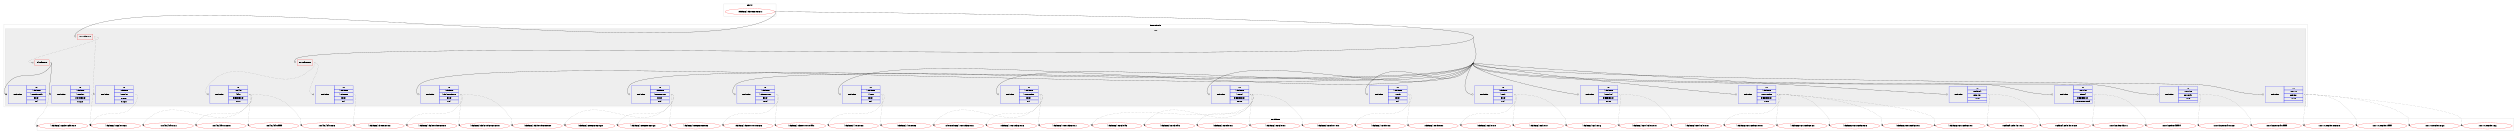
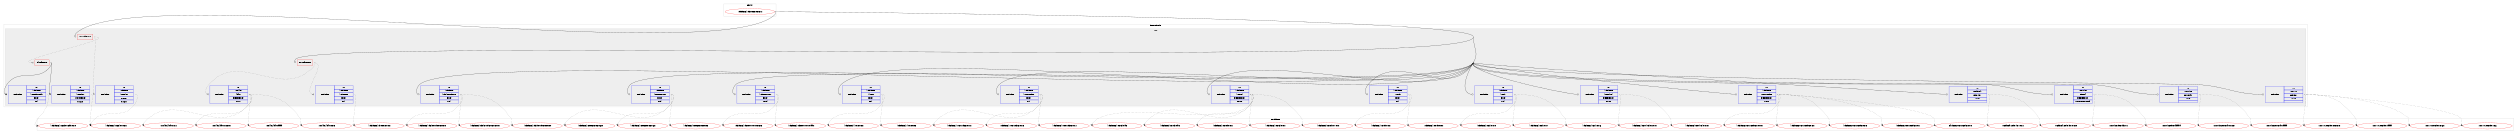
node "lxshortcut-base/lxmenu-data-0.1.2": label "lxshortcut-base/lxmenu-data-0.1.2" -> "lxde-base/lxmenu-data-0.1.2"
node "lxde-base/menu-cache-1.0.1": label "lxde-base/menu-cache-1.0.1" -> "gfx-base/menu-cache-1.0.1"
